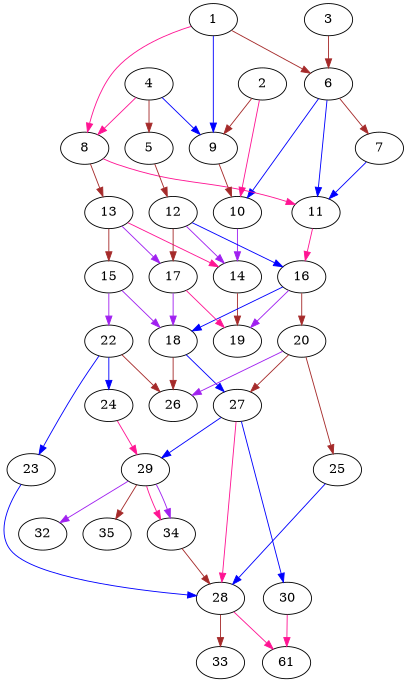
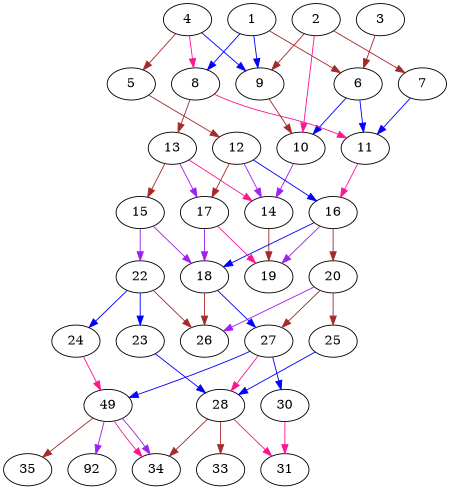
edge "1" -> "8": color deeppink -> blue
edge "6" -> "7": now "2" -> "7"
node "29": label "29" -> "49"
node "32": label "32" -> "92"
edge "34" -> "28": reversed
node "61": label "61" -> "31"
